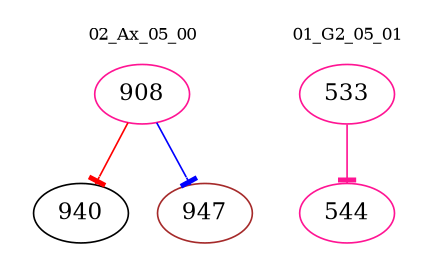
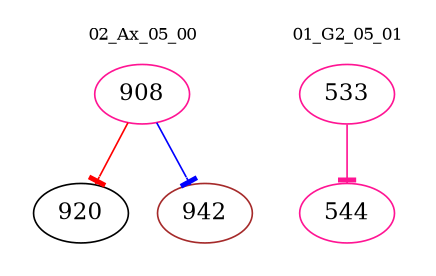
node "940": label "940" -> "920"
node "947": label "947" -> "942"
